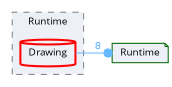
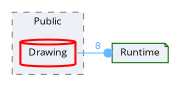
cluster "Runtime": label "Runtime" -> "Public"
